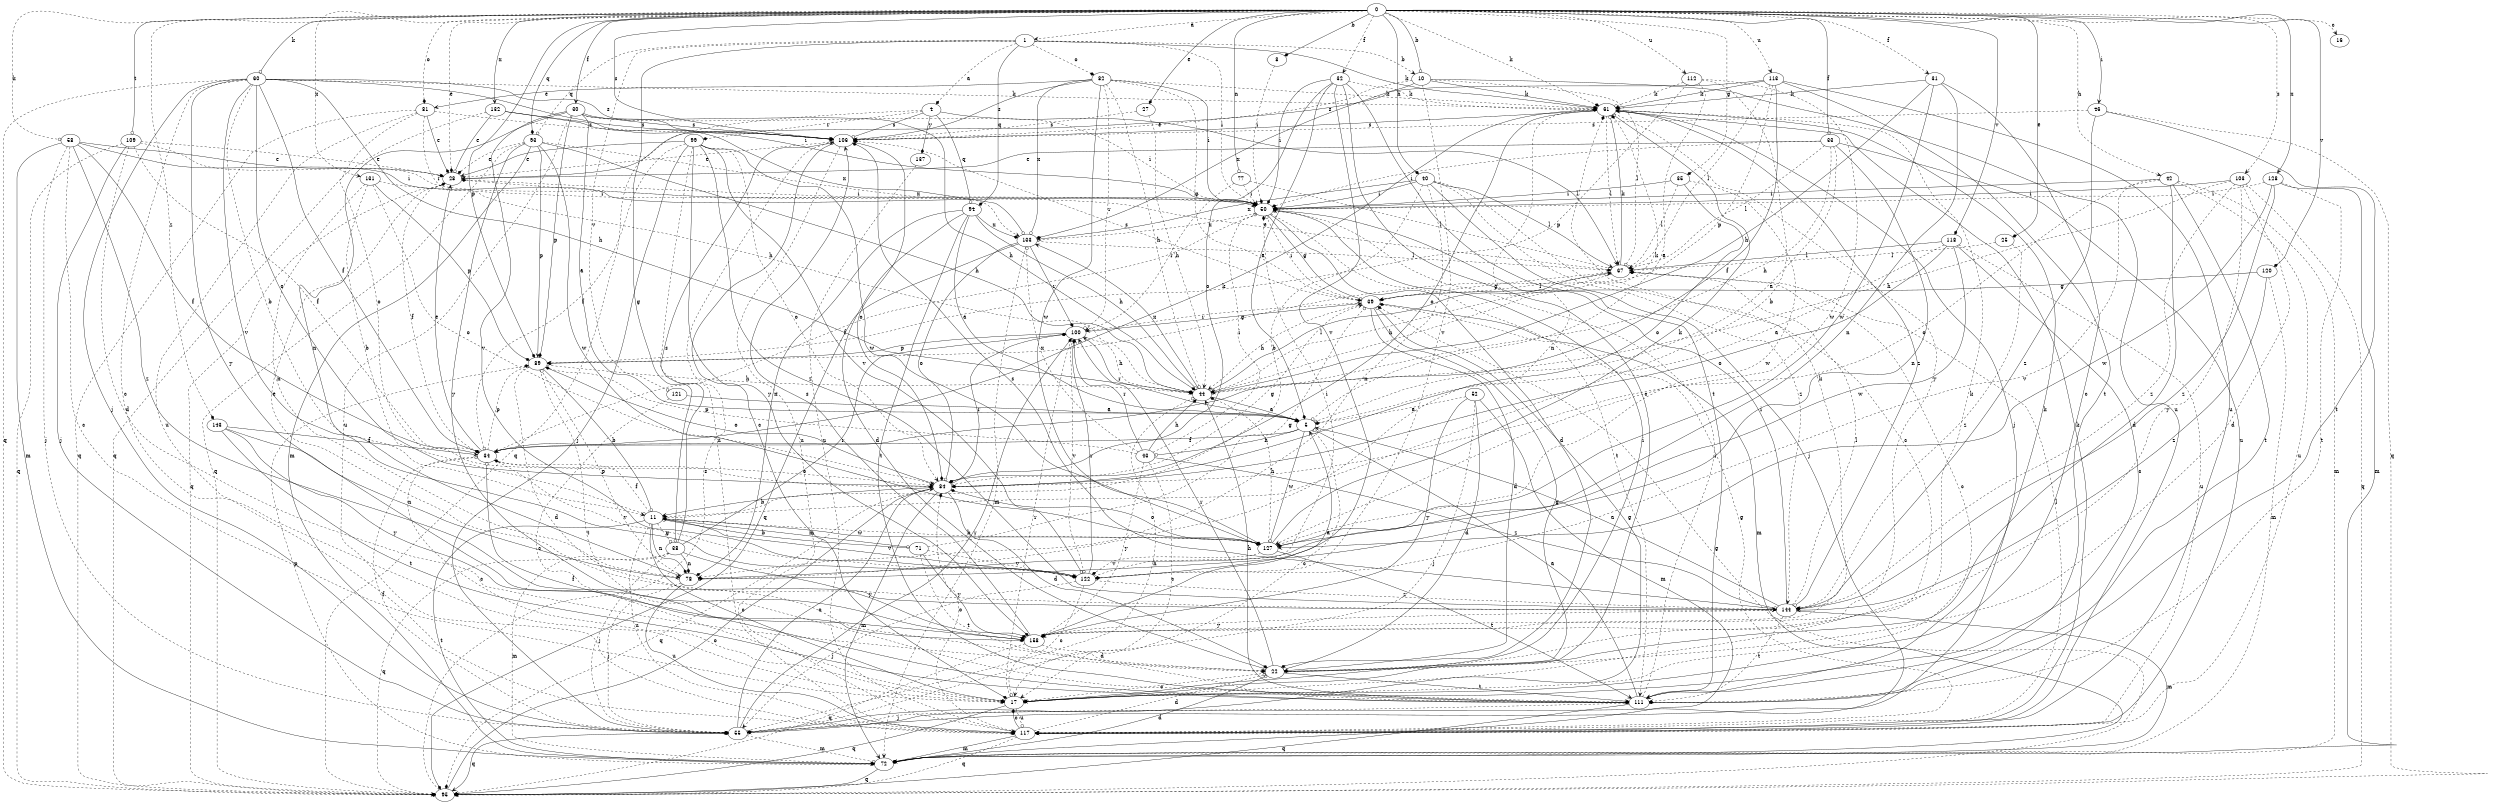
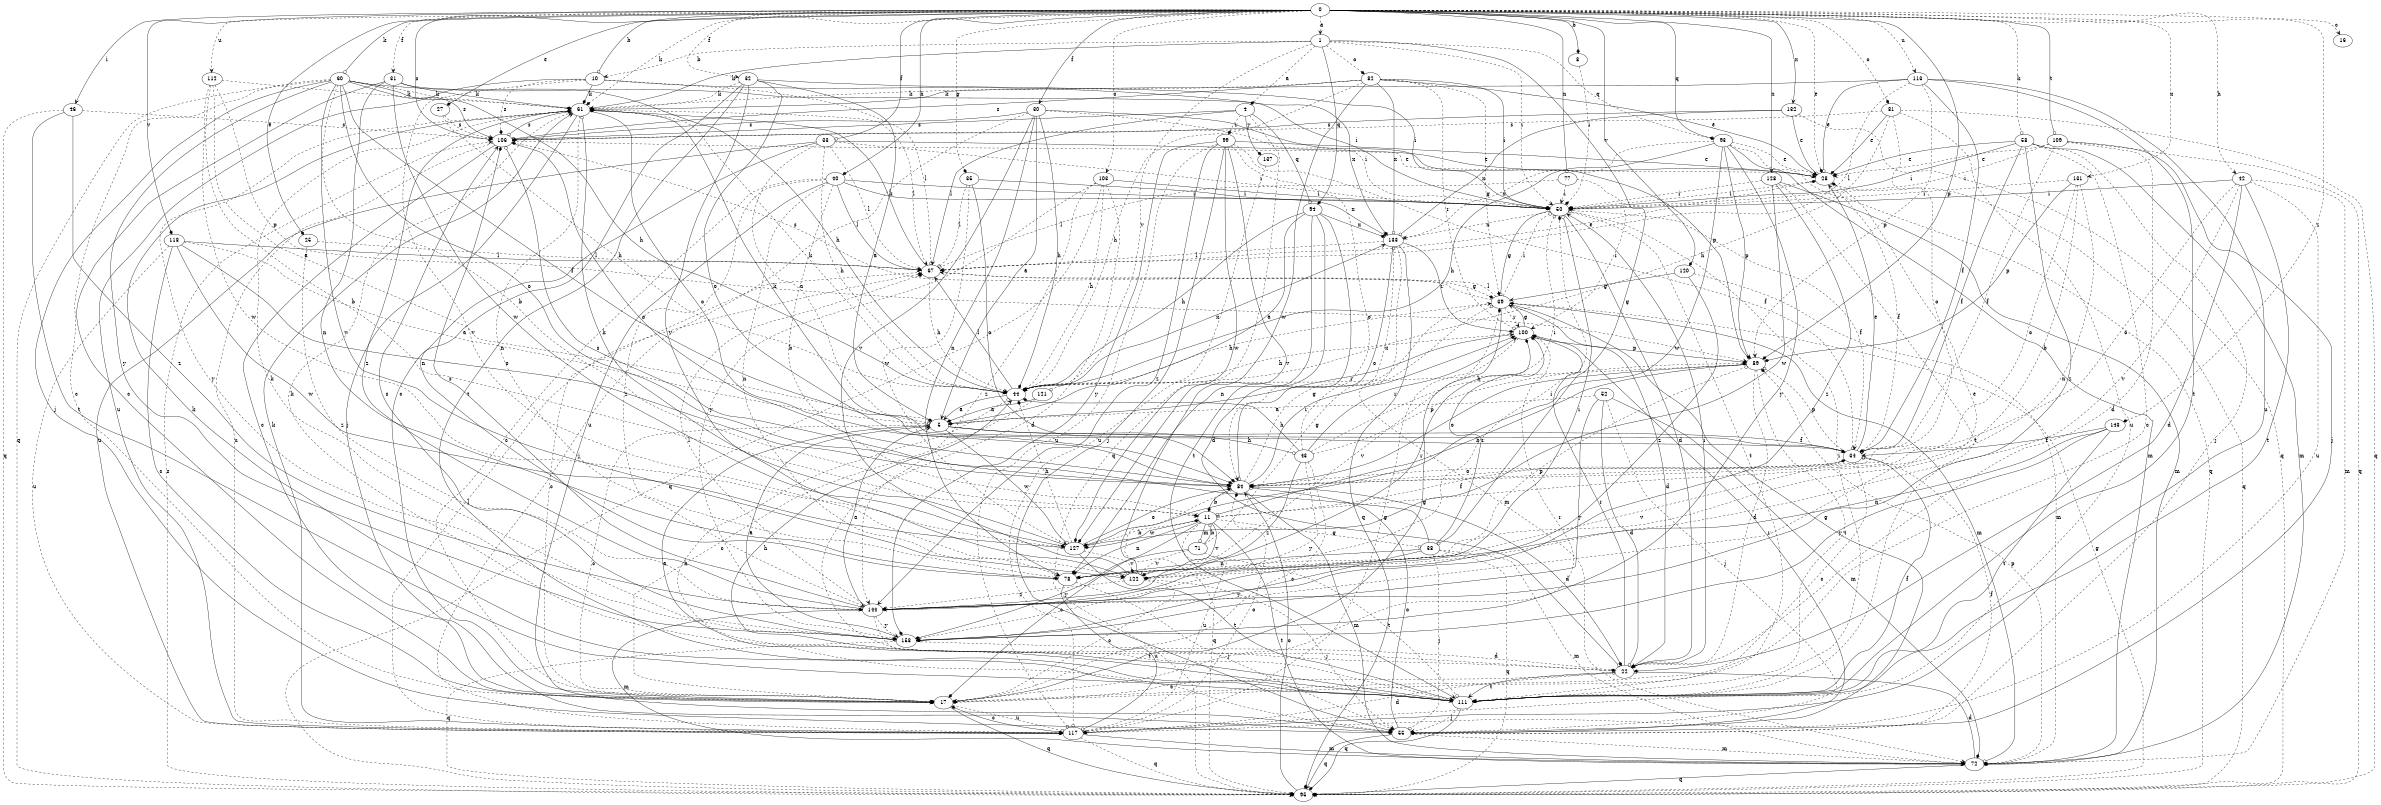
edge "82" -> "81": now "82" -> "28"
edge "84" -> "11": arrowhead vee -> diamond
